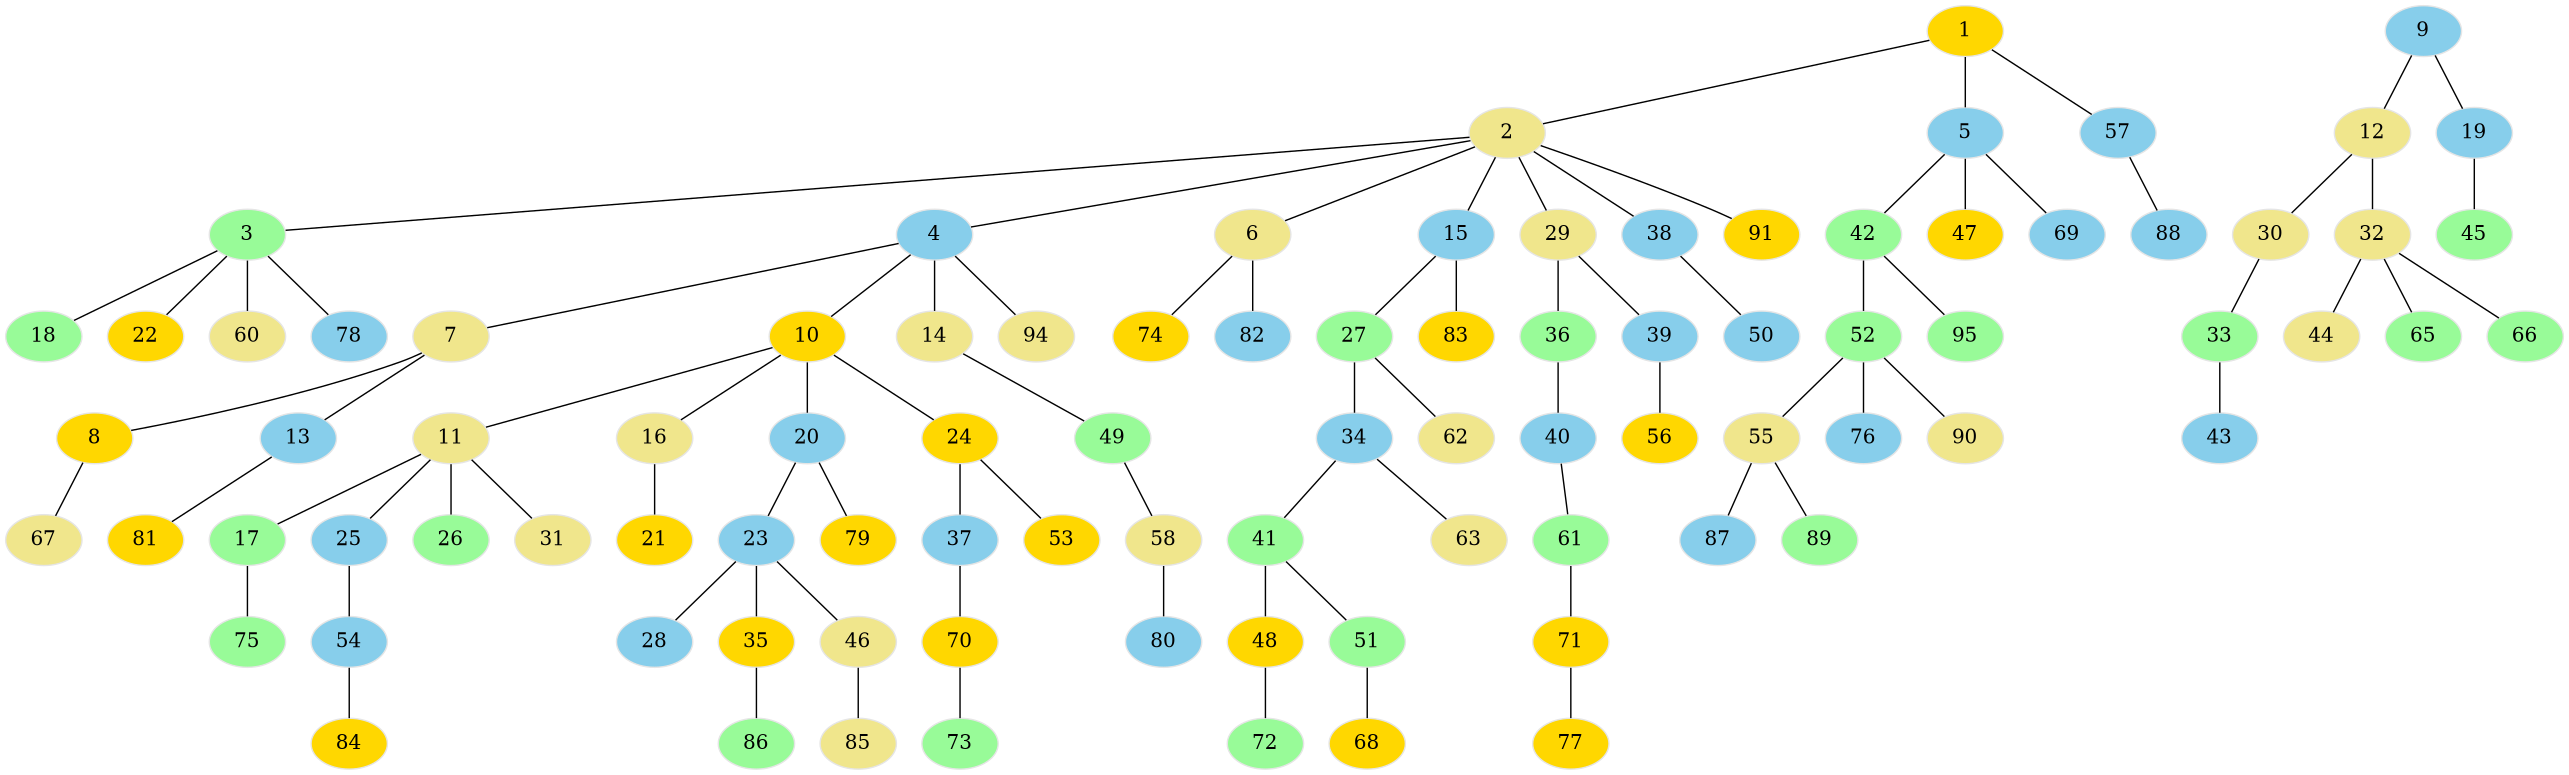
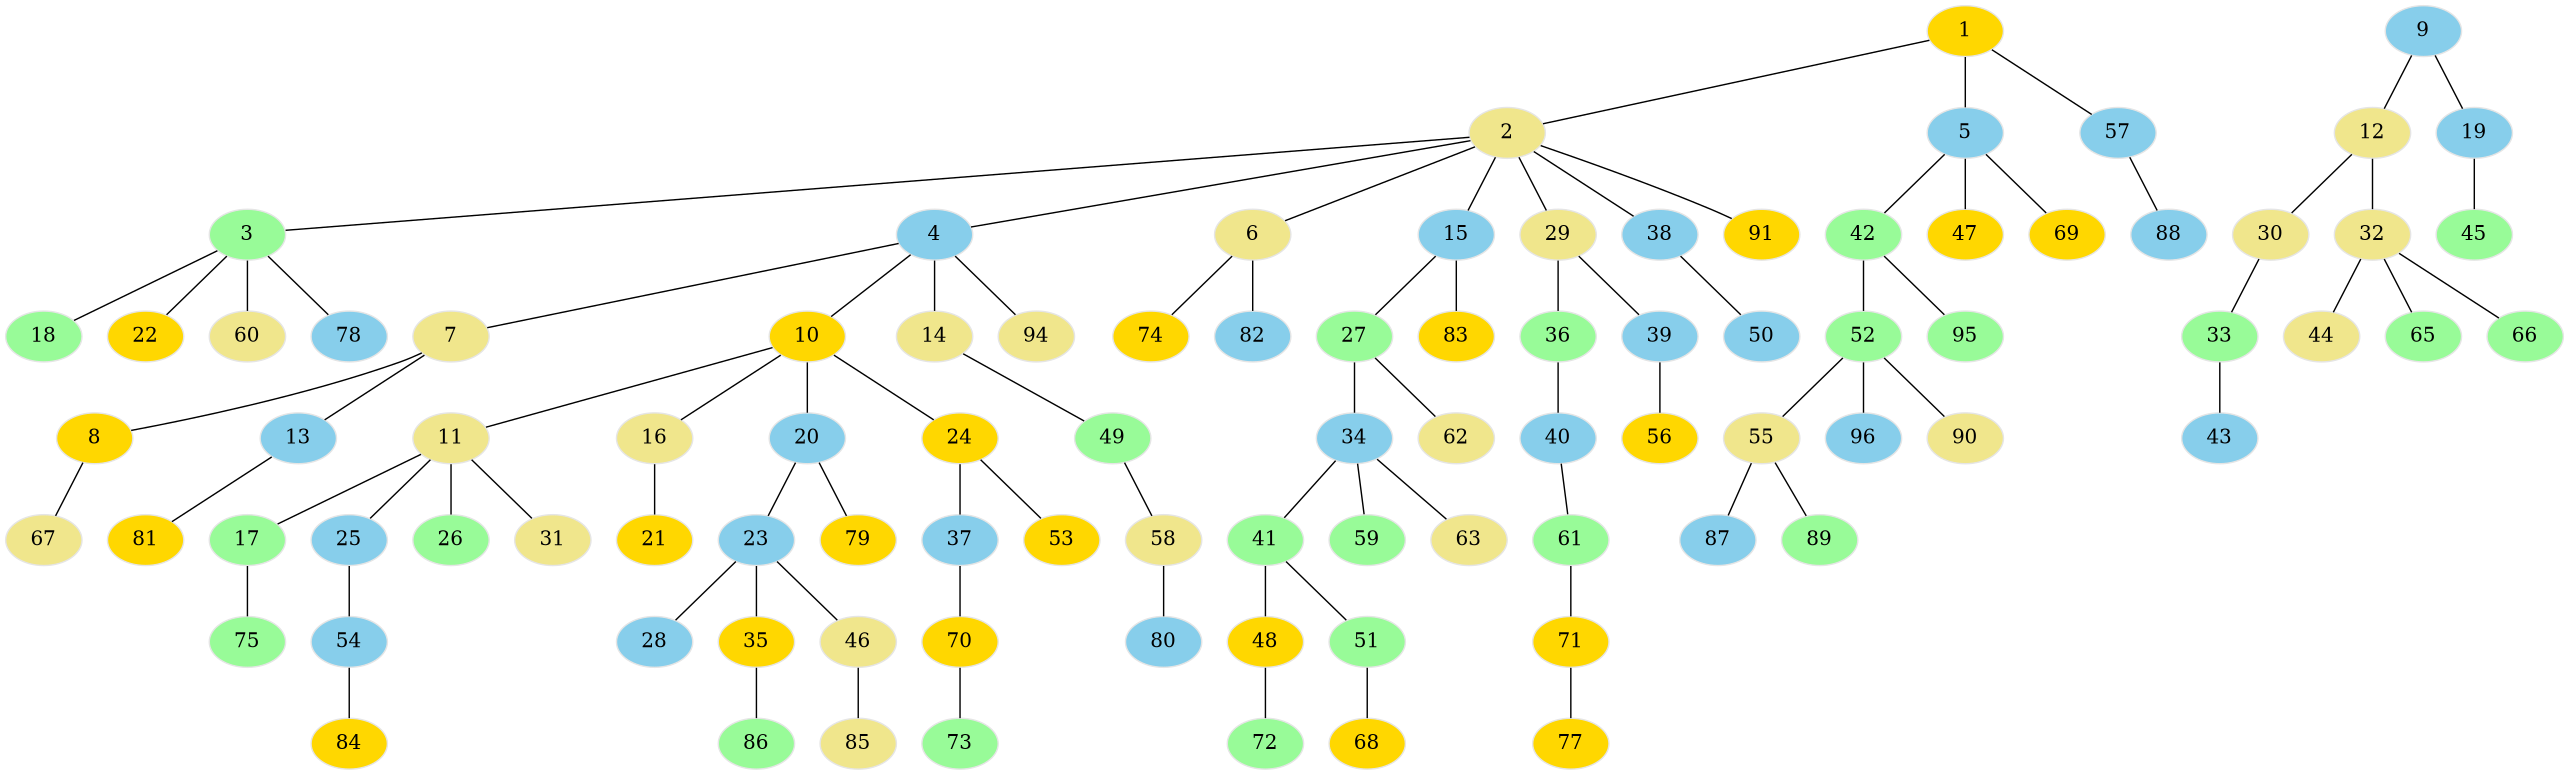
node "69": fillcolor skyblue -> gold
node "76": label "76" -> "96"
node "59": added
